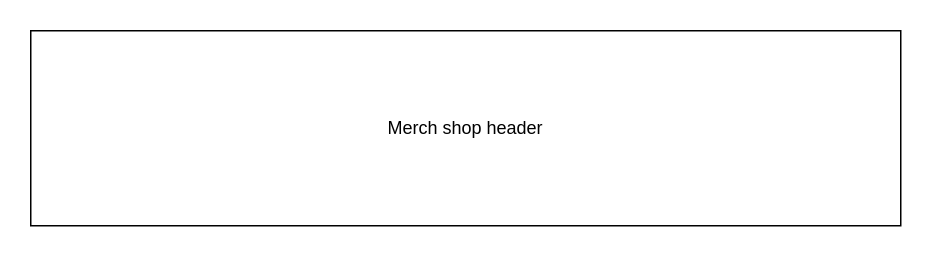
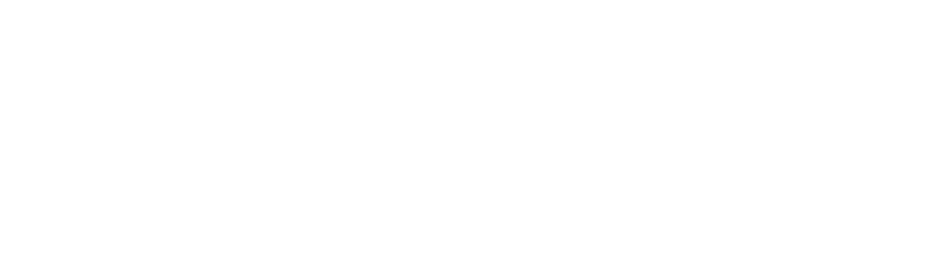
node "Merch shop header": removed
